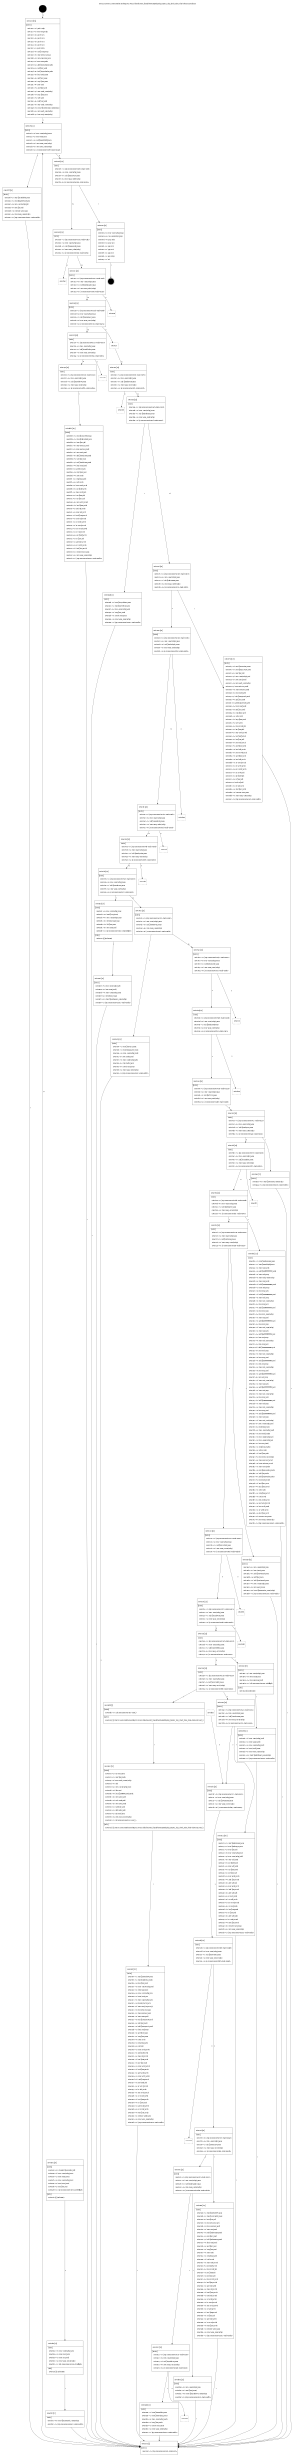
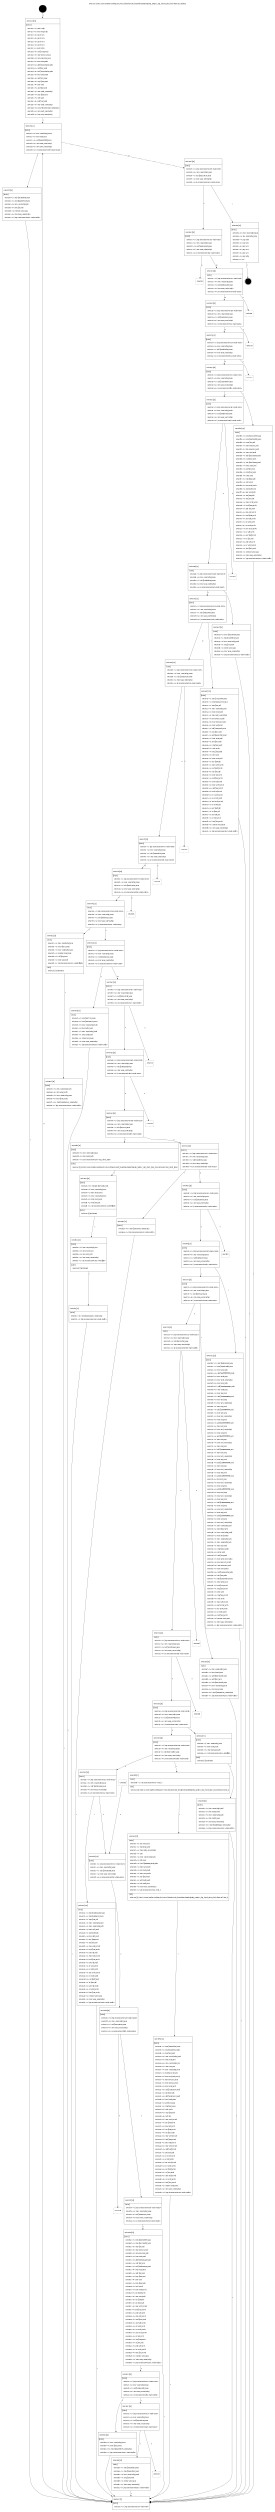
edge "0x401c9a" -> "0x40138c [28]": now "0x401370 [28]" -> "0x40138c [28]"
node "0x401ad9 [12]": added
edge "0x4015f4 [28]" -> "0x401610 [28]": now "0x401928 [147]" -> "0x401610 [28]"
